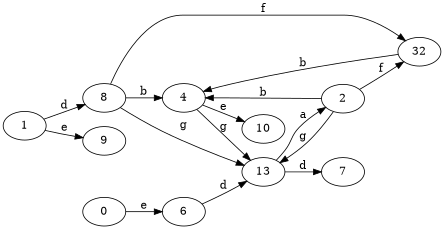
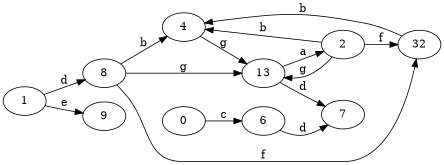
node "10": removed
edge "6" -> "13": now "6" -> "7"
edge "0" -> "6": label "e" -> "c"
